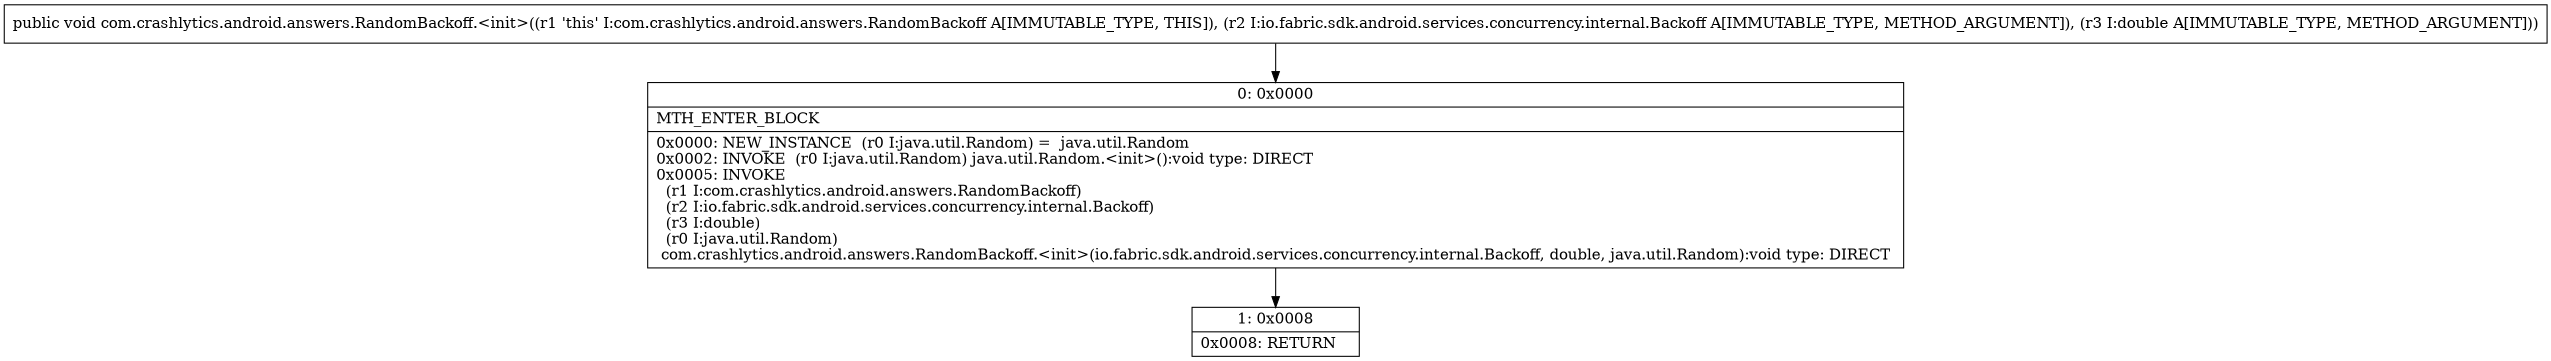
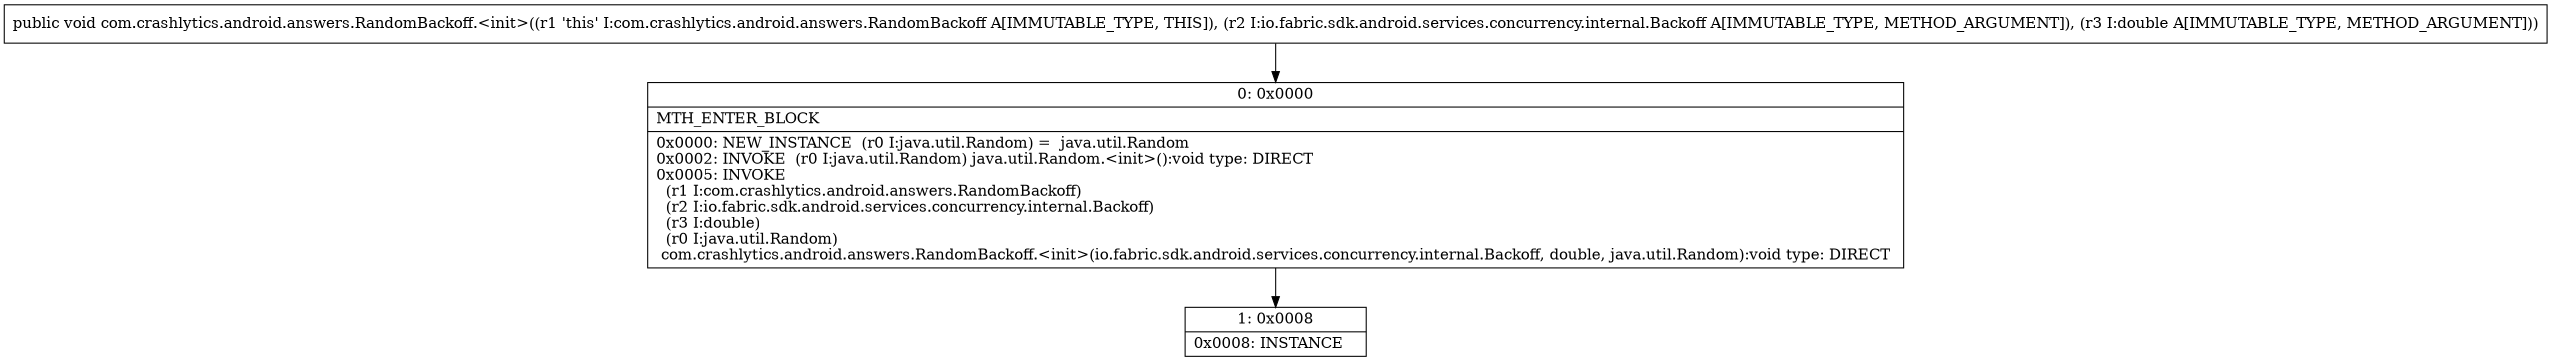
node "1: 0x0008": text "0x0008: RETURN" -> "0x0008: INSTANCE"
